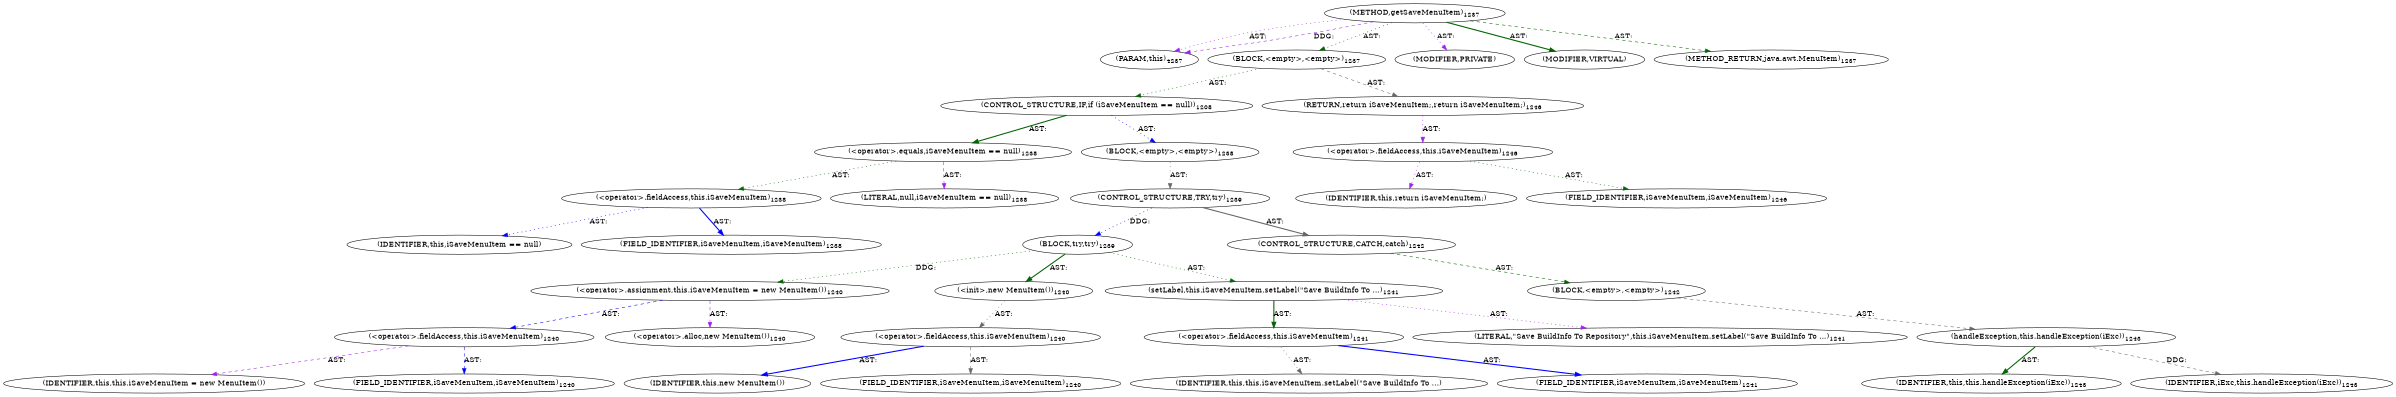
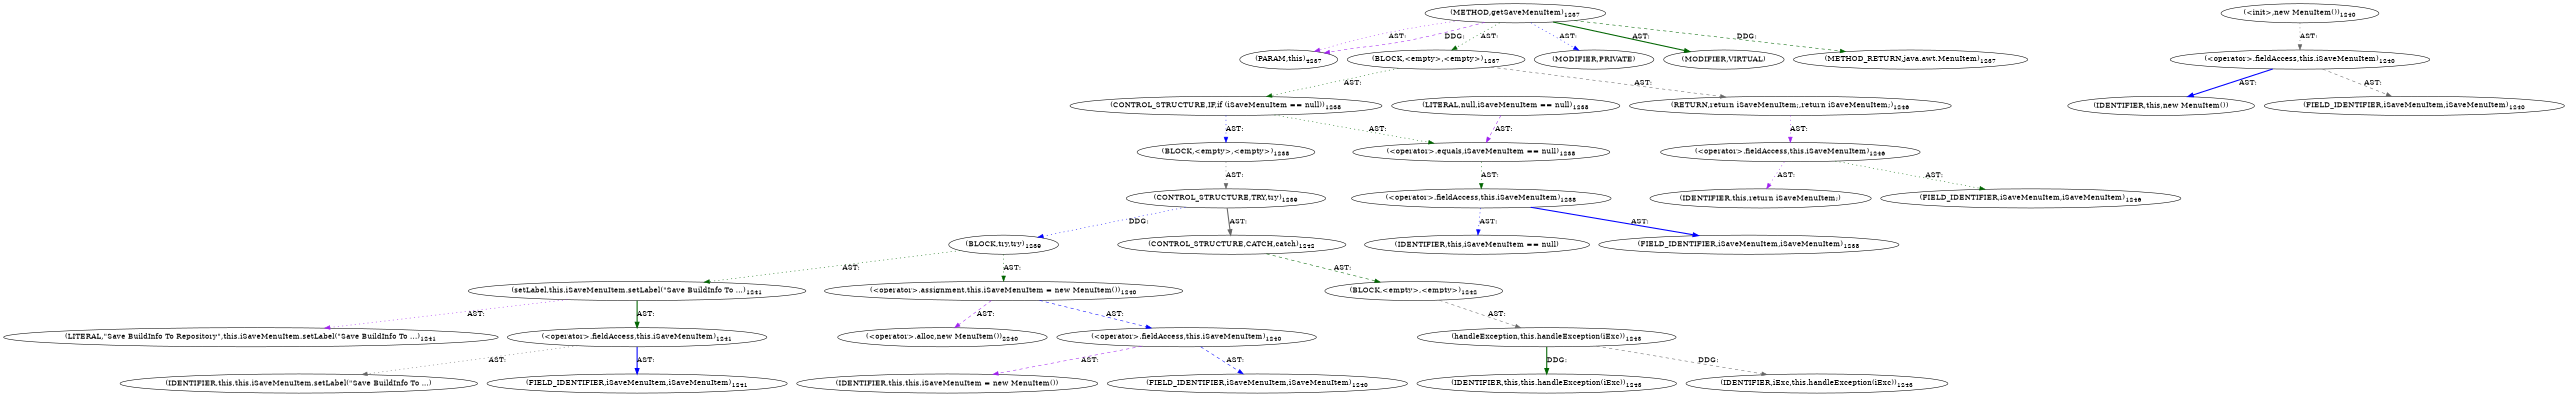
edge "(METHOD,getSaveMenuItem)" -> "(MODIFIER,PRIVATE)": color purple -> blue
edge "(METHOD,getSaveMenuItem)" -> "(METHOD_RETURN,java.awt.MenuItem)": label "AST: " -> "DDG: "
node "(CONTROL_STRUCTURE,IF,if (iSaveMenuItem == null))": text "1208" -> "1238"
edge "(CONTROL_STRUCTURE,IF,if (iSaveMenuItem == null))" -> "(<operator>.equals,iSaveMenuItem == null)": style bold -> dotted
edge "(<operator>.equals,iSaveMenuItem == null)" -> "(LITERAL,null,iSaveMenuItem == null)": reversed
edge "(BLOCK,try,try)" -> "(<init>,new MenuItem())": removed, label "AST:"
edge "(BLOCK,try,try)" -> "(<operator>.assignment,this.iSaveMenuItem = new MenuItem())": label "DDG: " -> "AST: "
node "(<operator>.alloc,new MenuItem())": text "1240" -> "2240"
edge "(handleException,this.handleException(iExc))" -> "(IDENTIFIER,this,this.handleException(iExc))": label "AST: " -> "DDG: "
